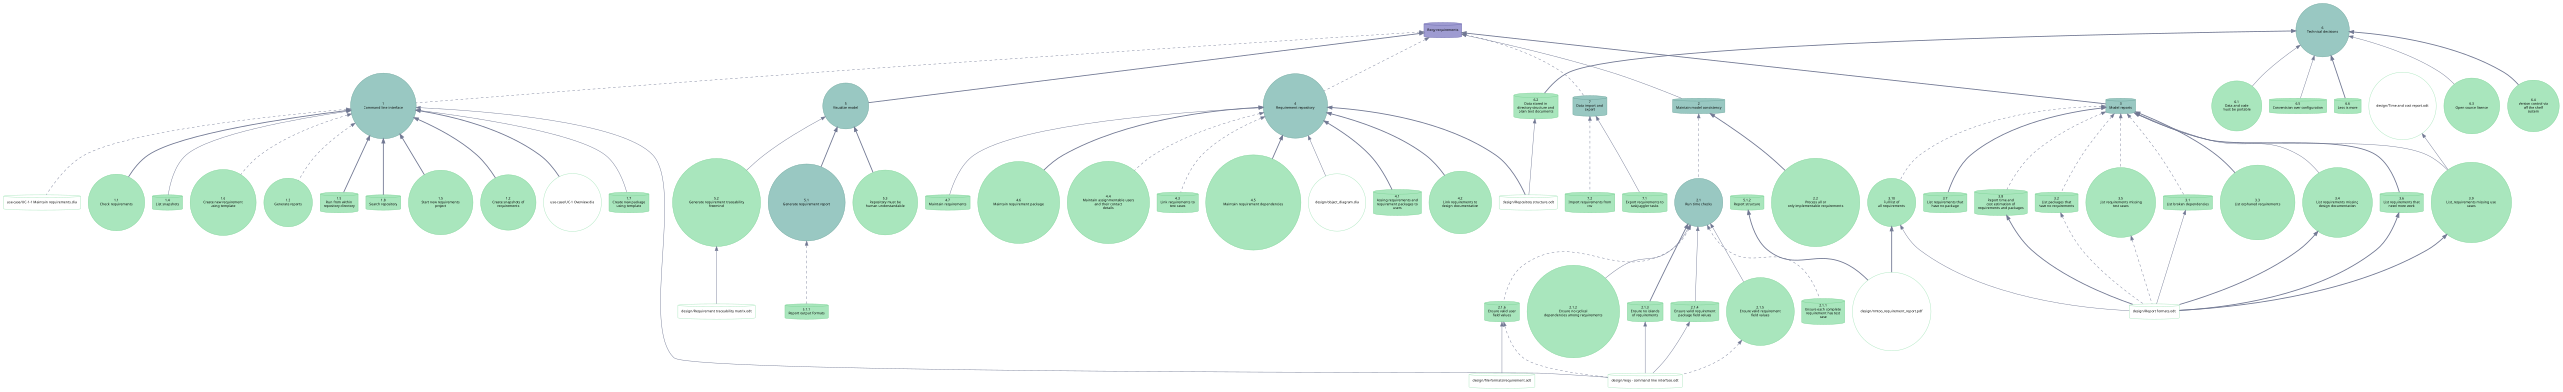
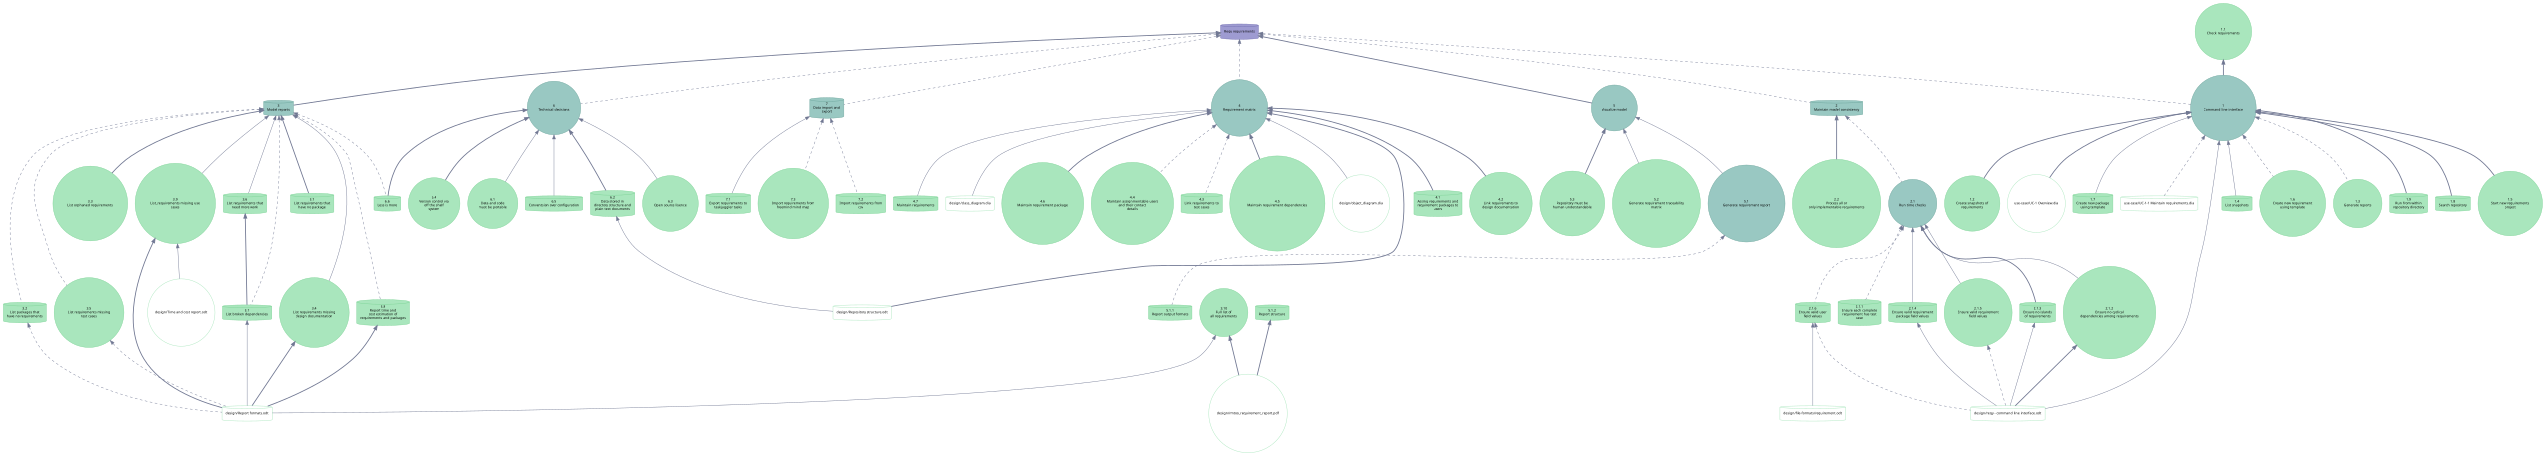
edge "2 Maintain model consistency" -> "Reqy requirements": style solid -> dashed
edge "6 Technical decisions" -> "Reqy requirements": added
node "4 Requirement repository": label "4 Requirement repository" -> "4 Requirement matrix"
edge "3.10 Full list of all requirements" -> "3 Model reports": now "6.6 Less is more" -> "3 Model reports"
edge "1.1 Check requirements" -> "1 Command line interface": reversed
edge "3.6 List requirements that need more work" -> "3 Model reports": style bold -> solid
edge "5.1 Generate requirement report" -> "5 Visualize model": style bold -> solid
edge "3.9 List_requirements missing use cases" -> "design/Time and cost report.odt": reversed
node "5.2 Generate requirement traceability freemind": label "5.2 Generate requirement traceability freemind" -> "5.2 Generate requirement traceability matrix"
node "7.3 Import requirements from freemind mind map": added
node "design/class_diagram.dia": added
edge "design/Report formats.odt" -> "3.6 List requirements that need more work": now "3.1 List broken dependencies" -> "3.6 List requirements that need more work"
node "design/Requirement traceability matrix.odt": removed
edge "design/reqy - command line interface.odt" -> "2.1.2 Ensure no cyclical dependencies among requirements": added
